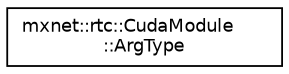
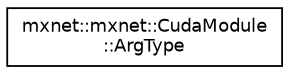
node "mxnet::rtc::CudaModule ::ArgType": label "mxnet::rtc::CudaModule ::ArgType" -> "mxnet::mxnet::CudaModule ::ArgType"
